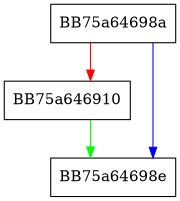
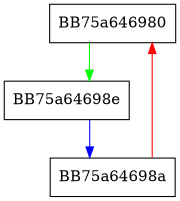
edge "BB75a64698a" -> "BB75a64698e": reversed
node "BB75a646910": label "BB75a646910" -> "BB75a646980"
